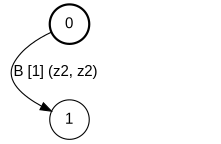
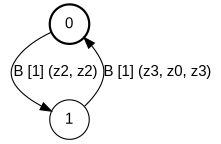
edge "1" -> "0": added, label "B [1] (z3, z0, z3)"
